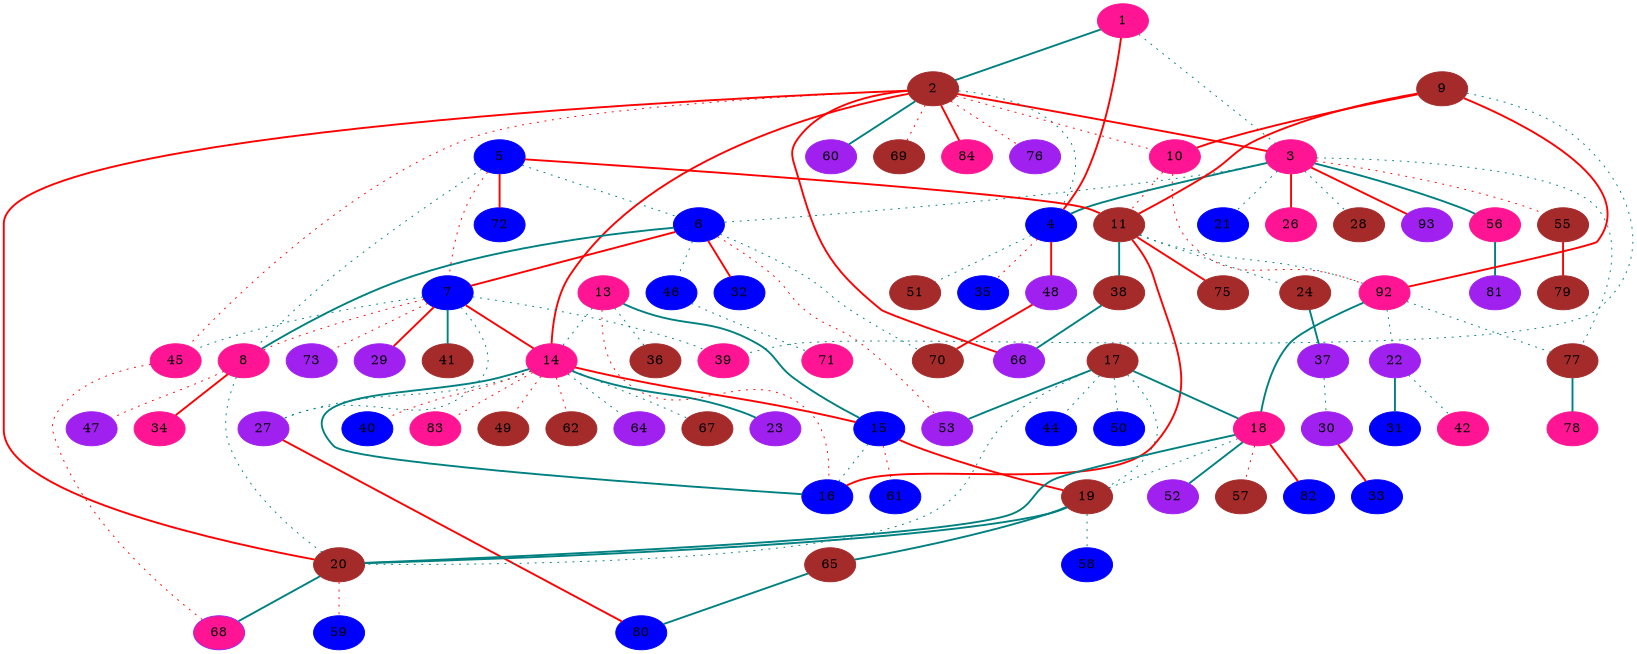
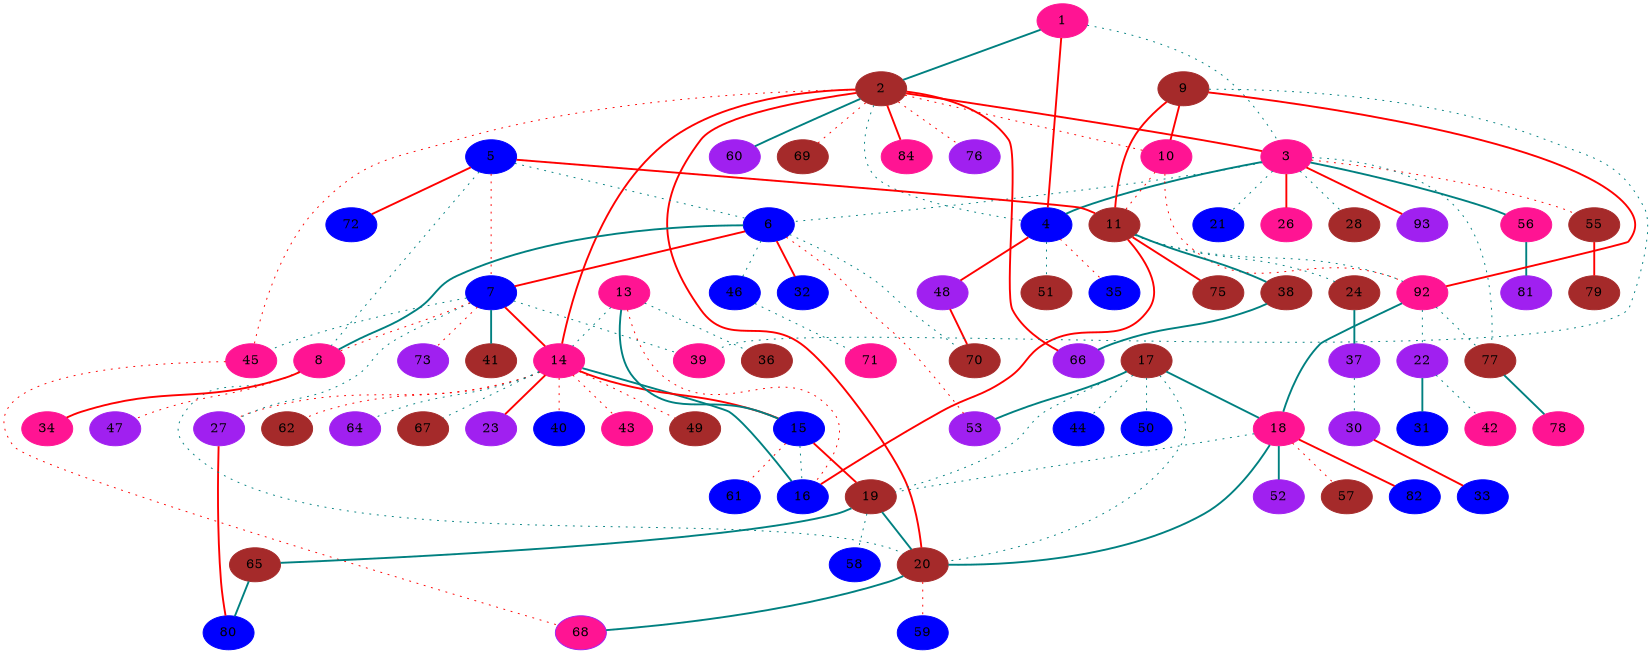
node "29": removed
edge "14" -- "27": color teal -> red
edge "14" -- "23": color teal -> red
node "83": label "83" -> "43"
